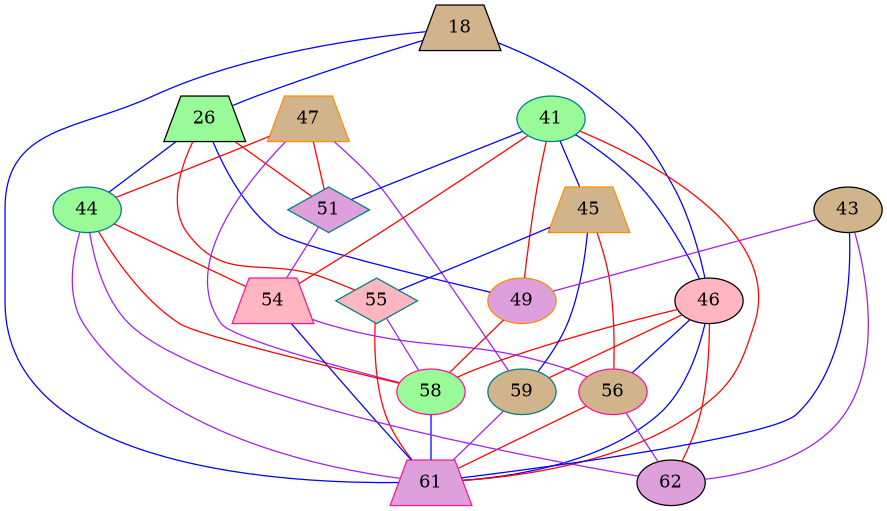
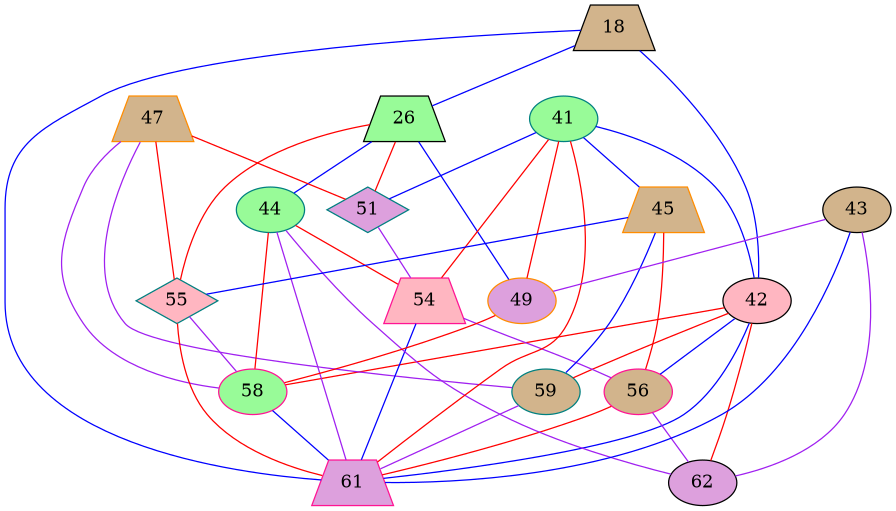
edge "47" -- "44": now "47" -- "55"
node "46": label "46" -> "42"
